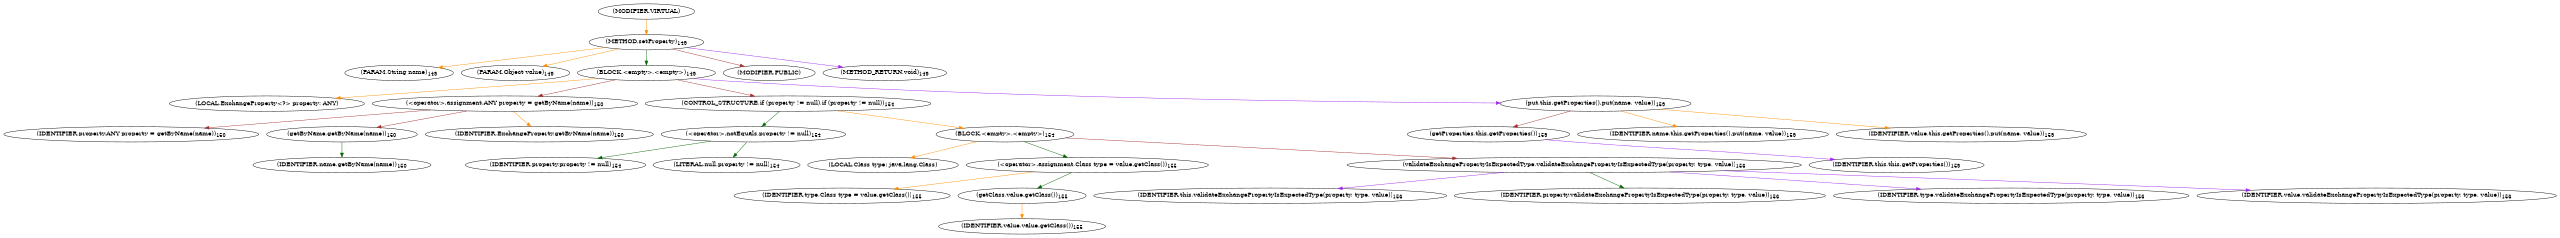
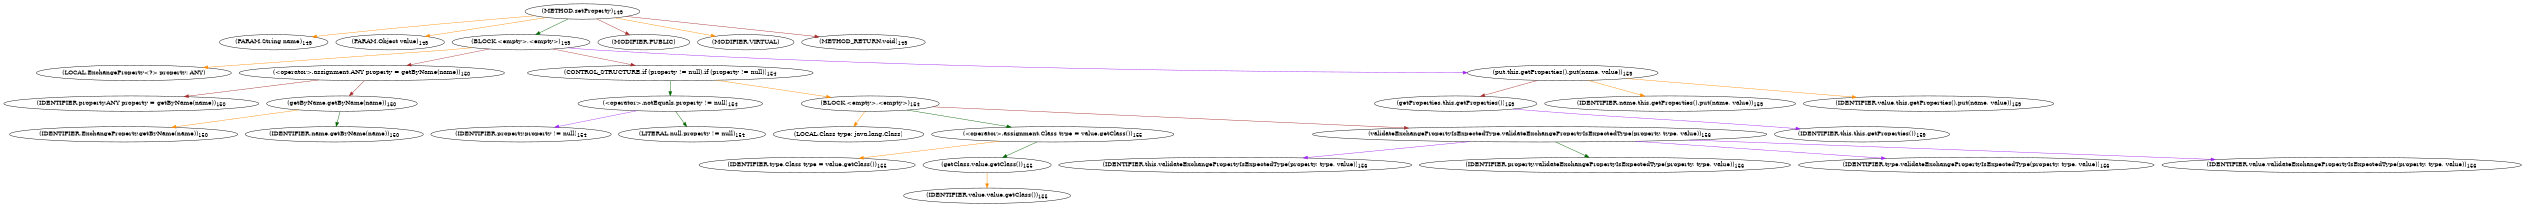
edge "(MODIFIER,VIRTUAL)" -> "(METHOD,setProperty)": reversed
edge "(METHOD,setProperty)" -> "(METHOD_RETURN,void)": color purple -> brown
edge "(<operator>.assignment,ANY property = getByName(name))" -> "(IDENTIFIER,ExchangeProperty,getByName(name))": now "(getByName,getByName(name))" -> "(IDENTIFIER,ExchangeProperty,getByName(name))"
edge "(<operator>.notEquals,property != null)" -> "(IDENTIFIER,property,property != null)": color darkgreen -> purple
